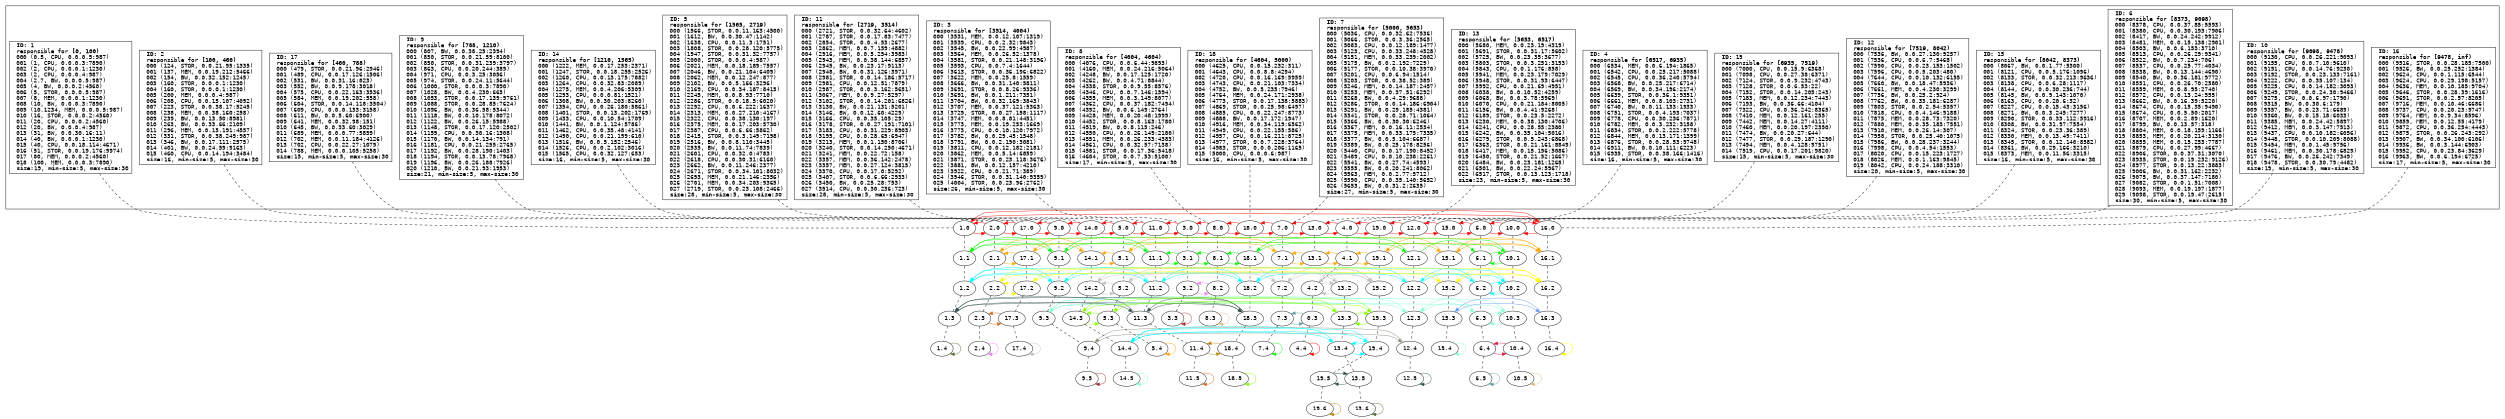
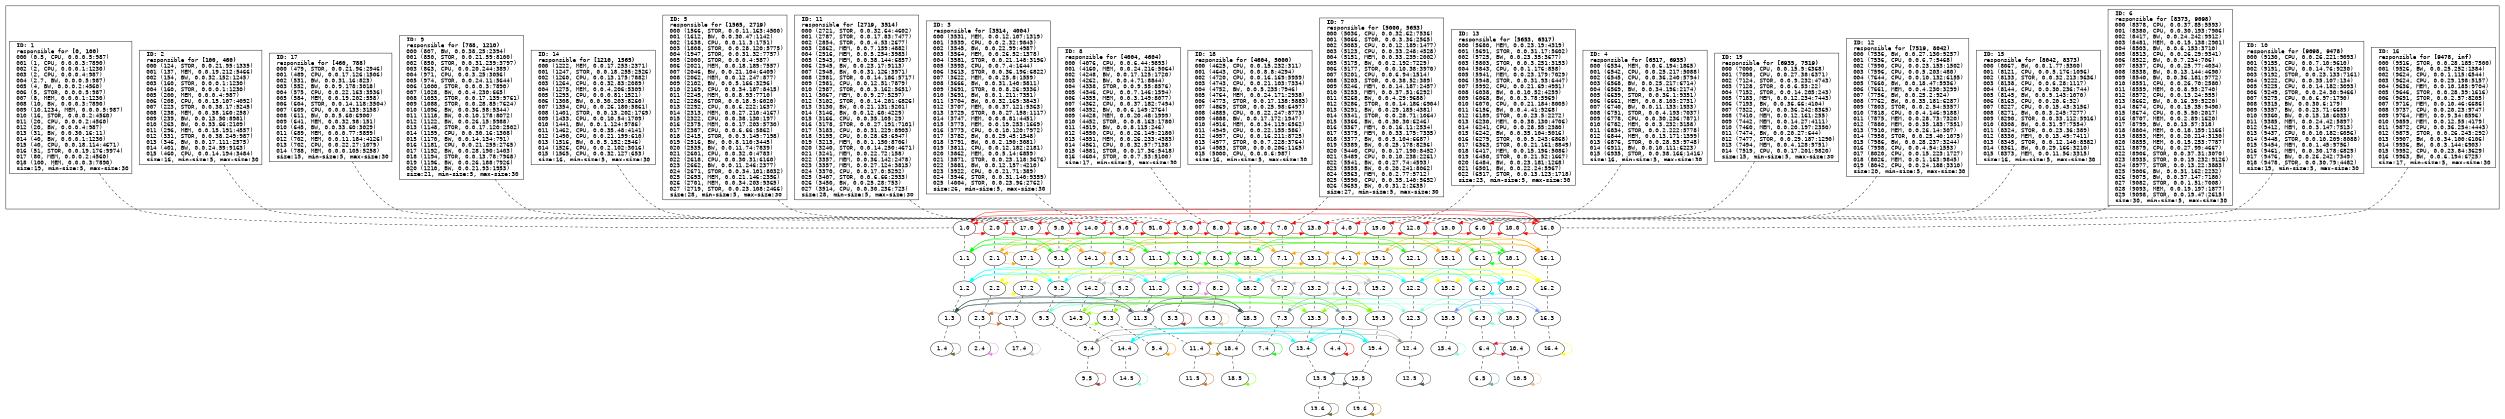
node "11.0": label "11.0" -> "91.0"
edge "13.1" -- "13.2": added
